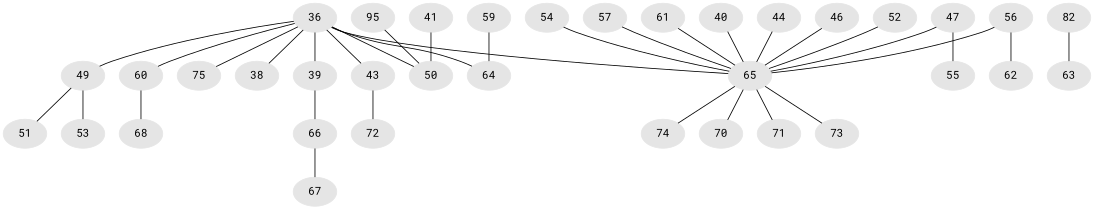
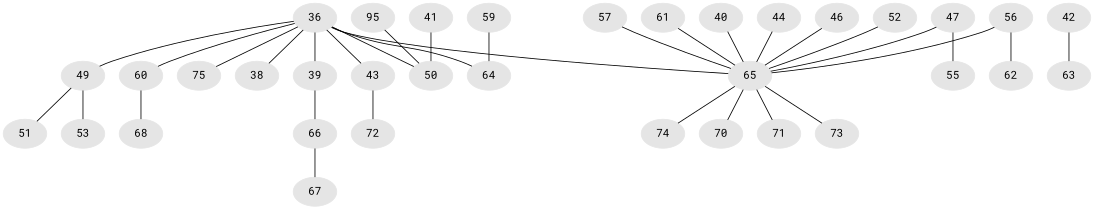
node "54": removed
node "82": label "82" -> "42"
